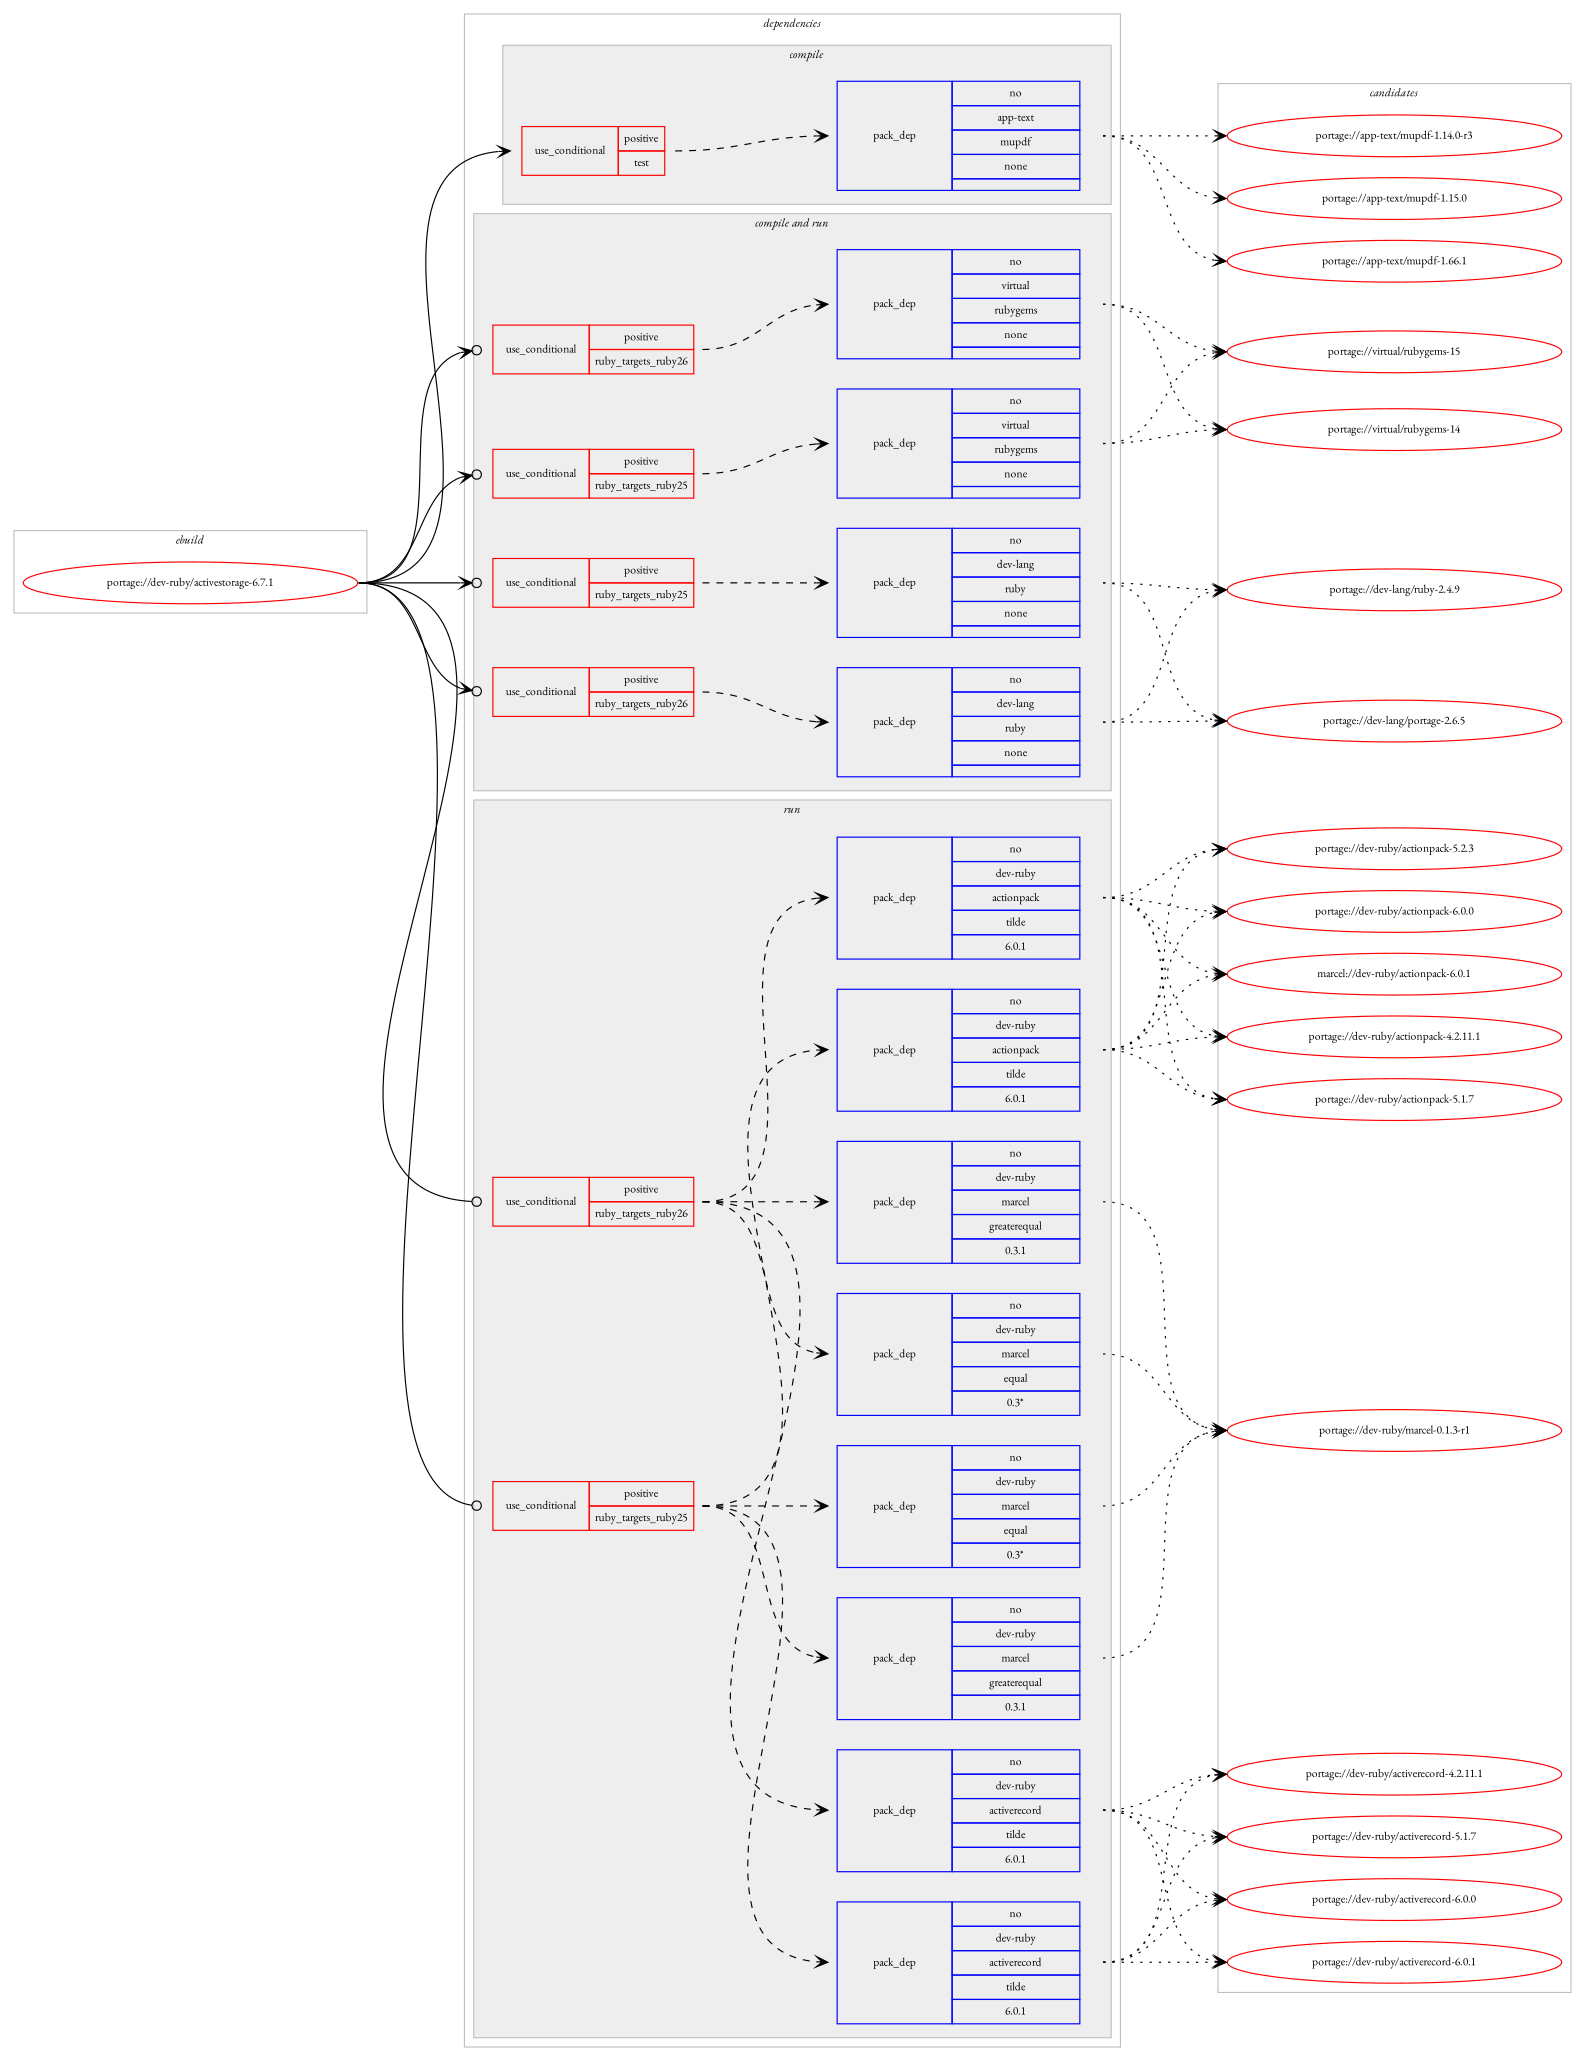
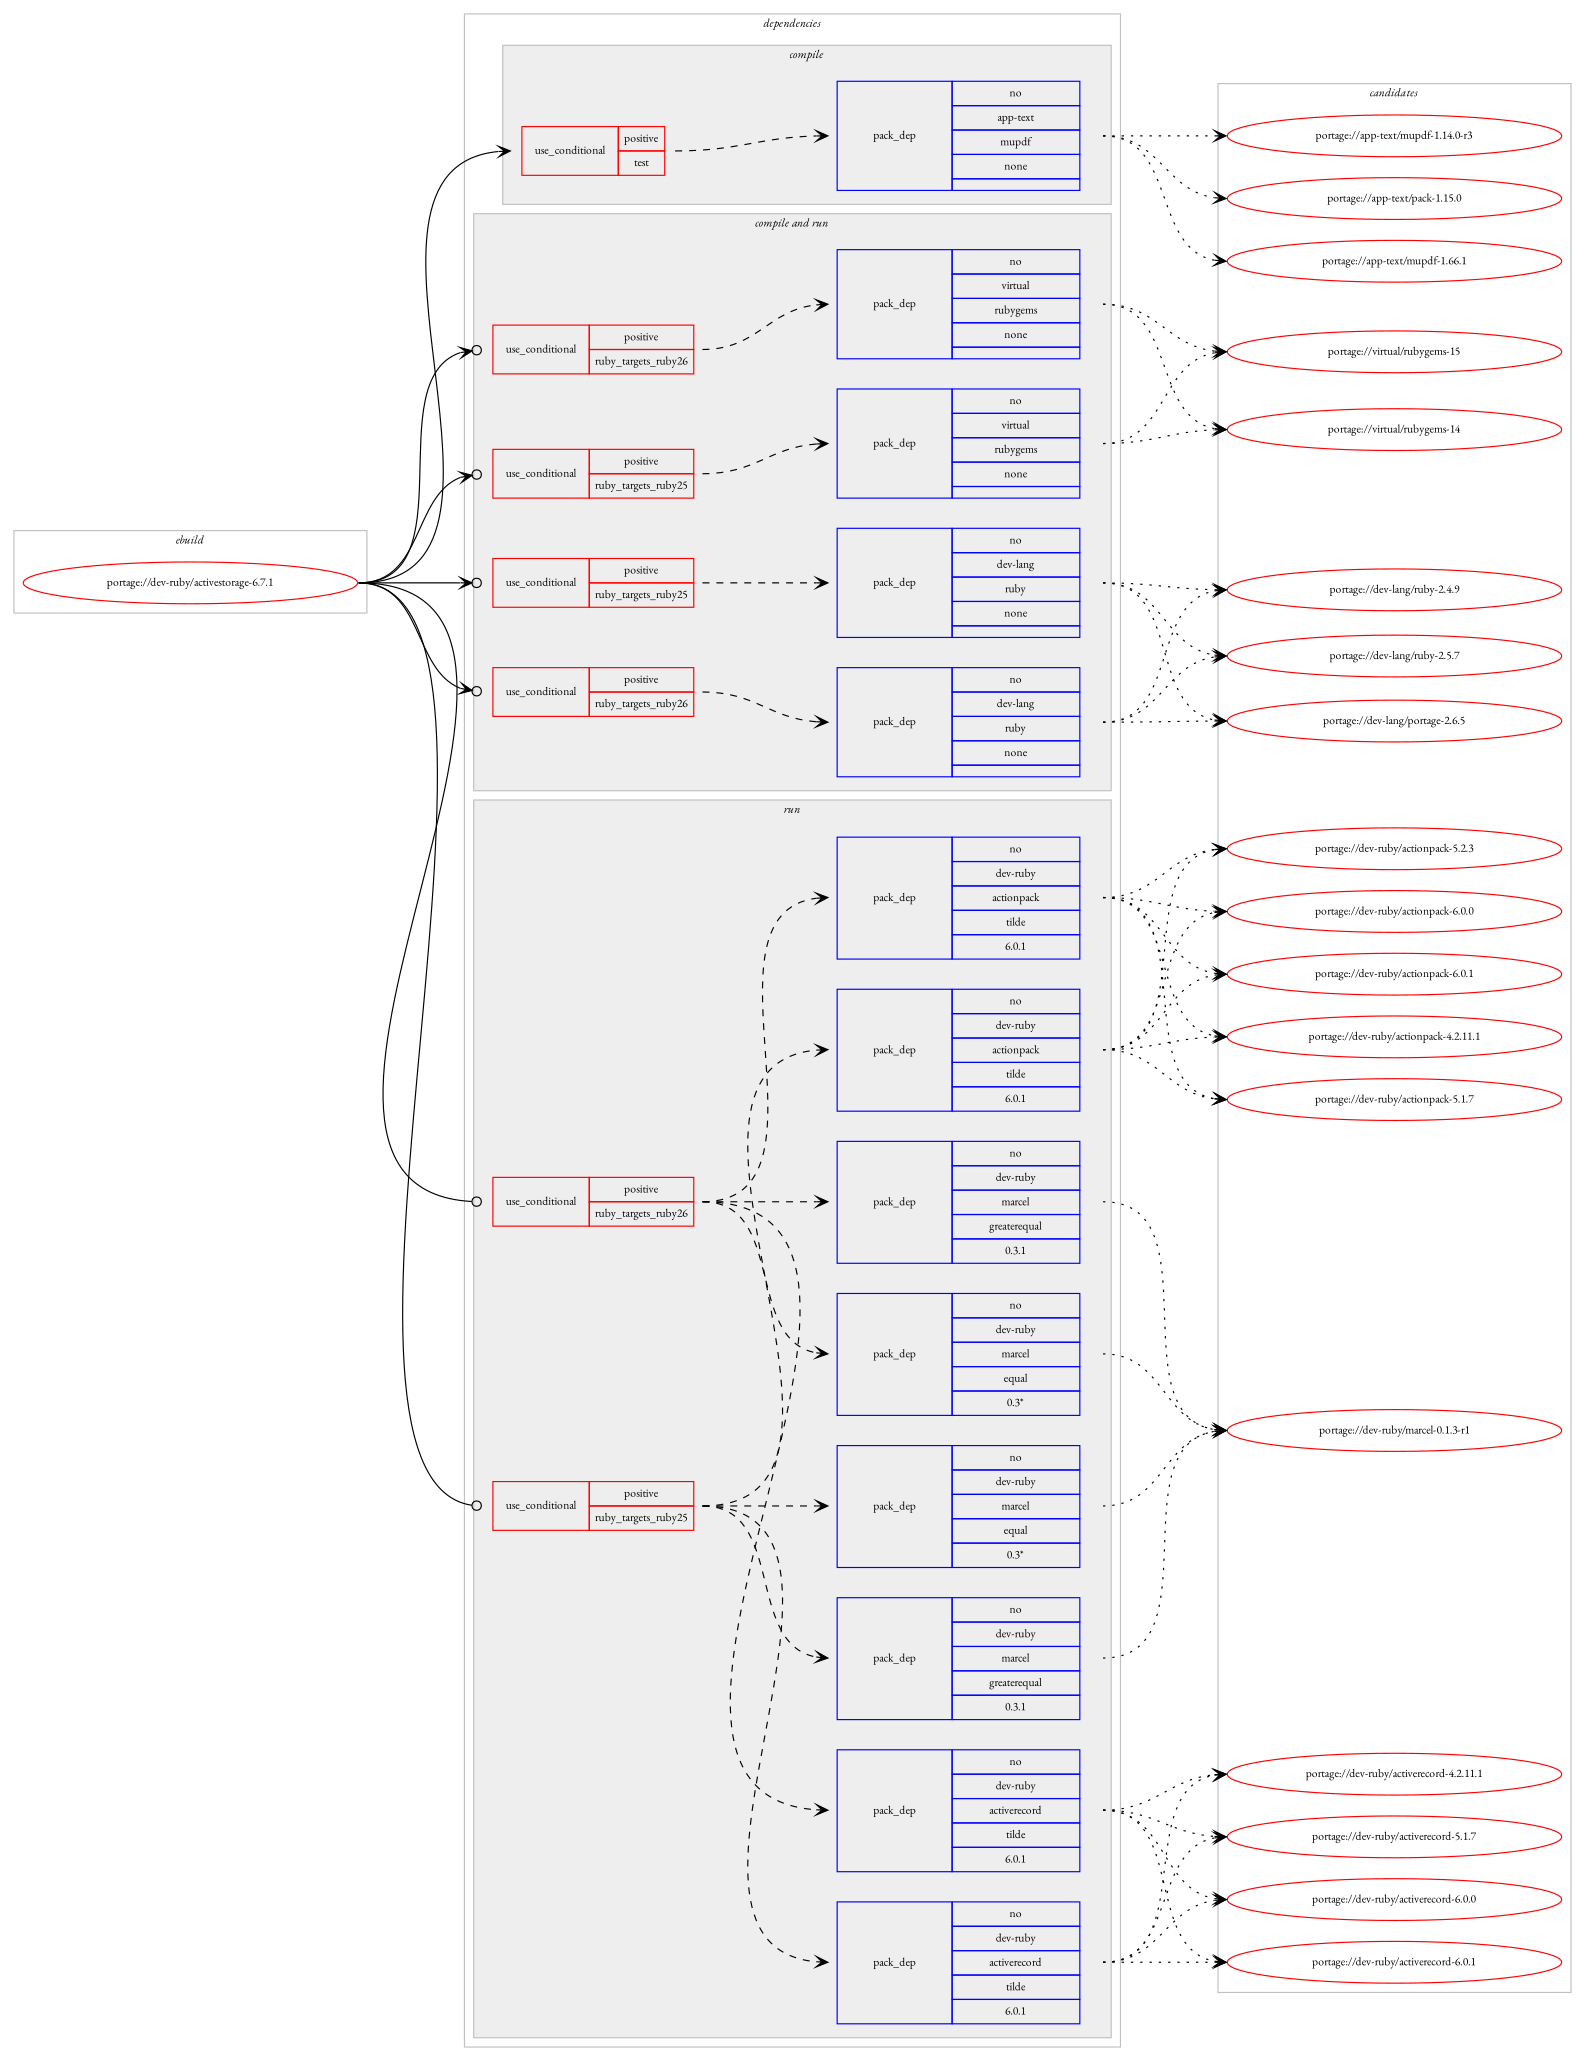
node "portage://app-text/mupdf-1.15.0": label "portage://app-text/mupdf-1.15.0" -> "portage://app-text/pack-1.15.0"
node "portage://dev-lang/ruby-2.5.7": added
node "marcel://dev-ruby/actionpack-6.0.1": label "marcel://dev-ruby/actionpack-6.0.1" -> "portage://dev-ruby/actionpack-6.0.1"
